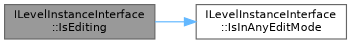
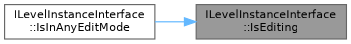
edge "ILevelInstanceInterface ::IsEditing" -> "ILevelInstanceInterface ::IsInAnyEditMode": reversed
